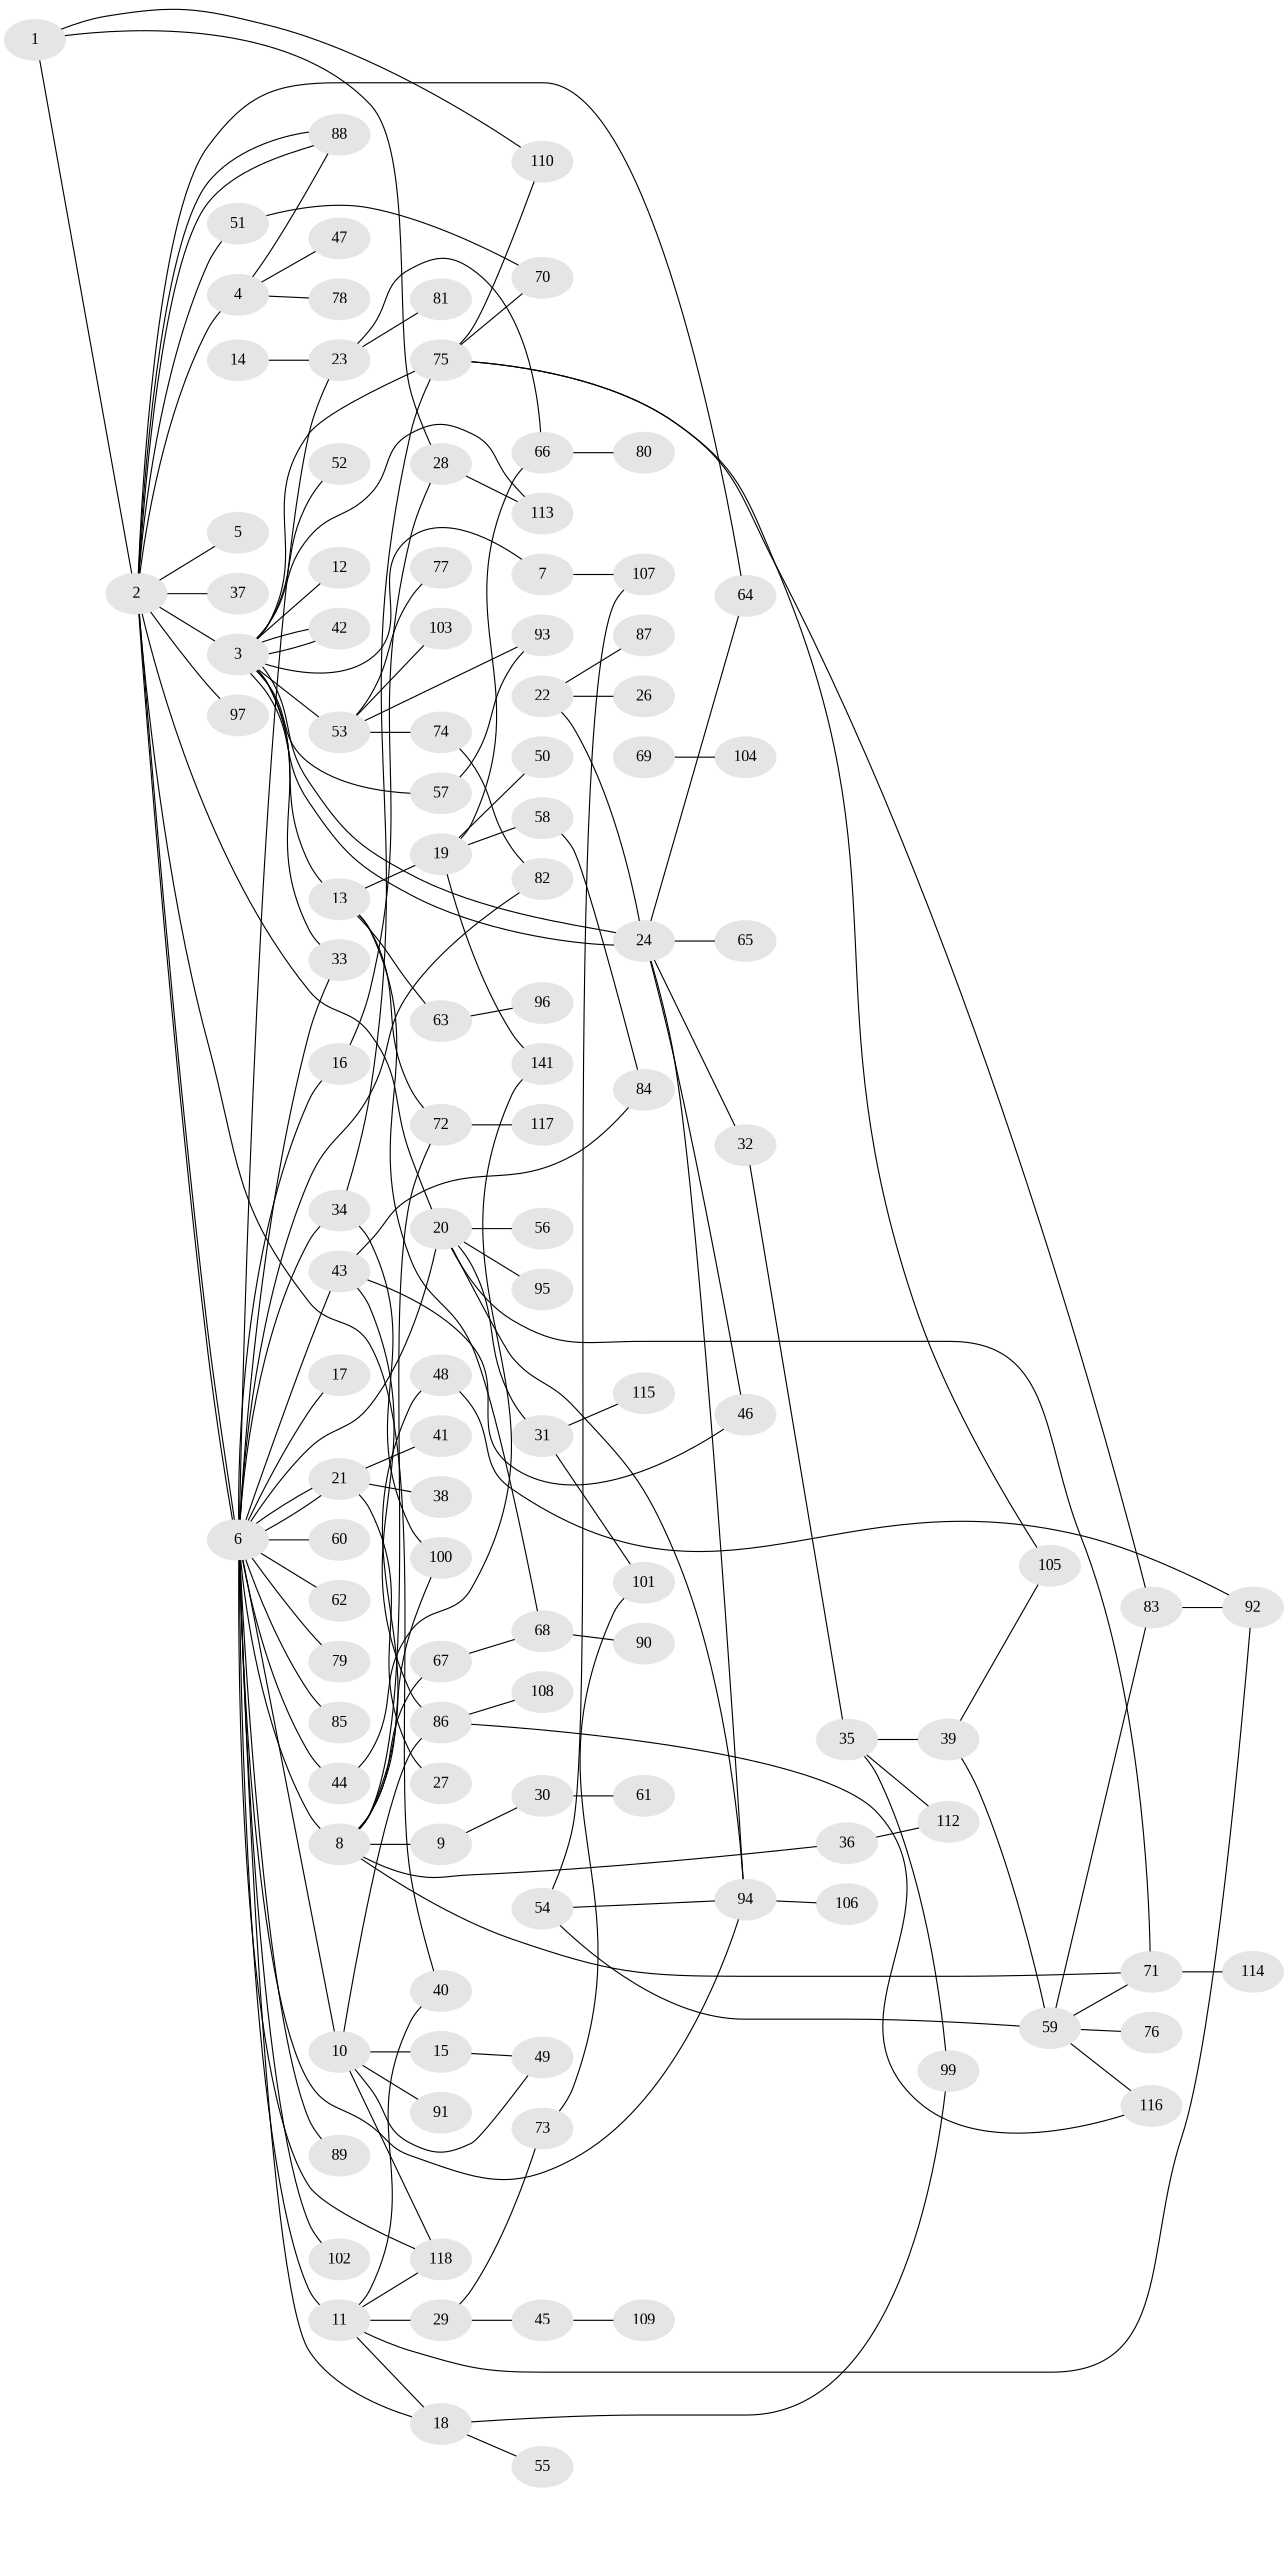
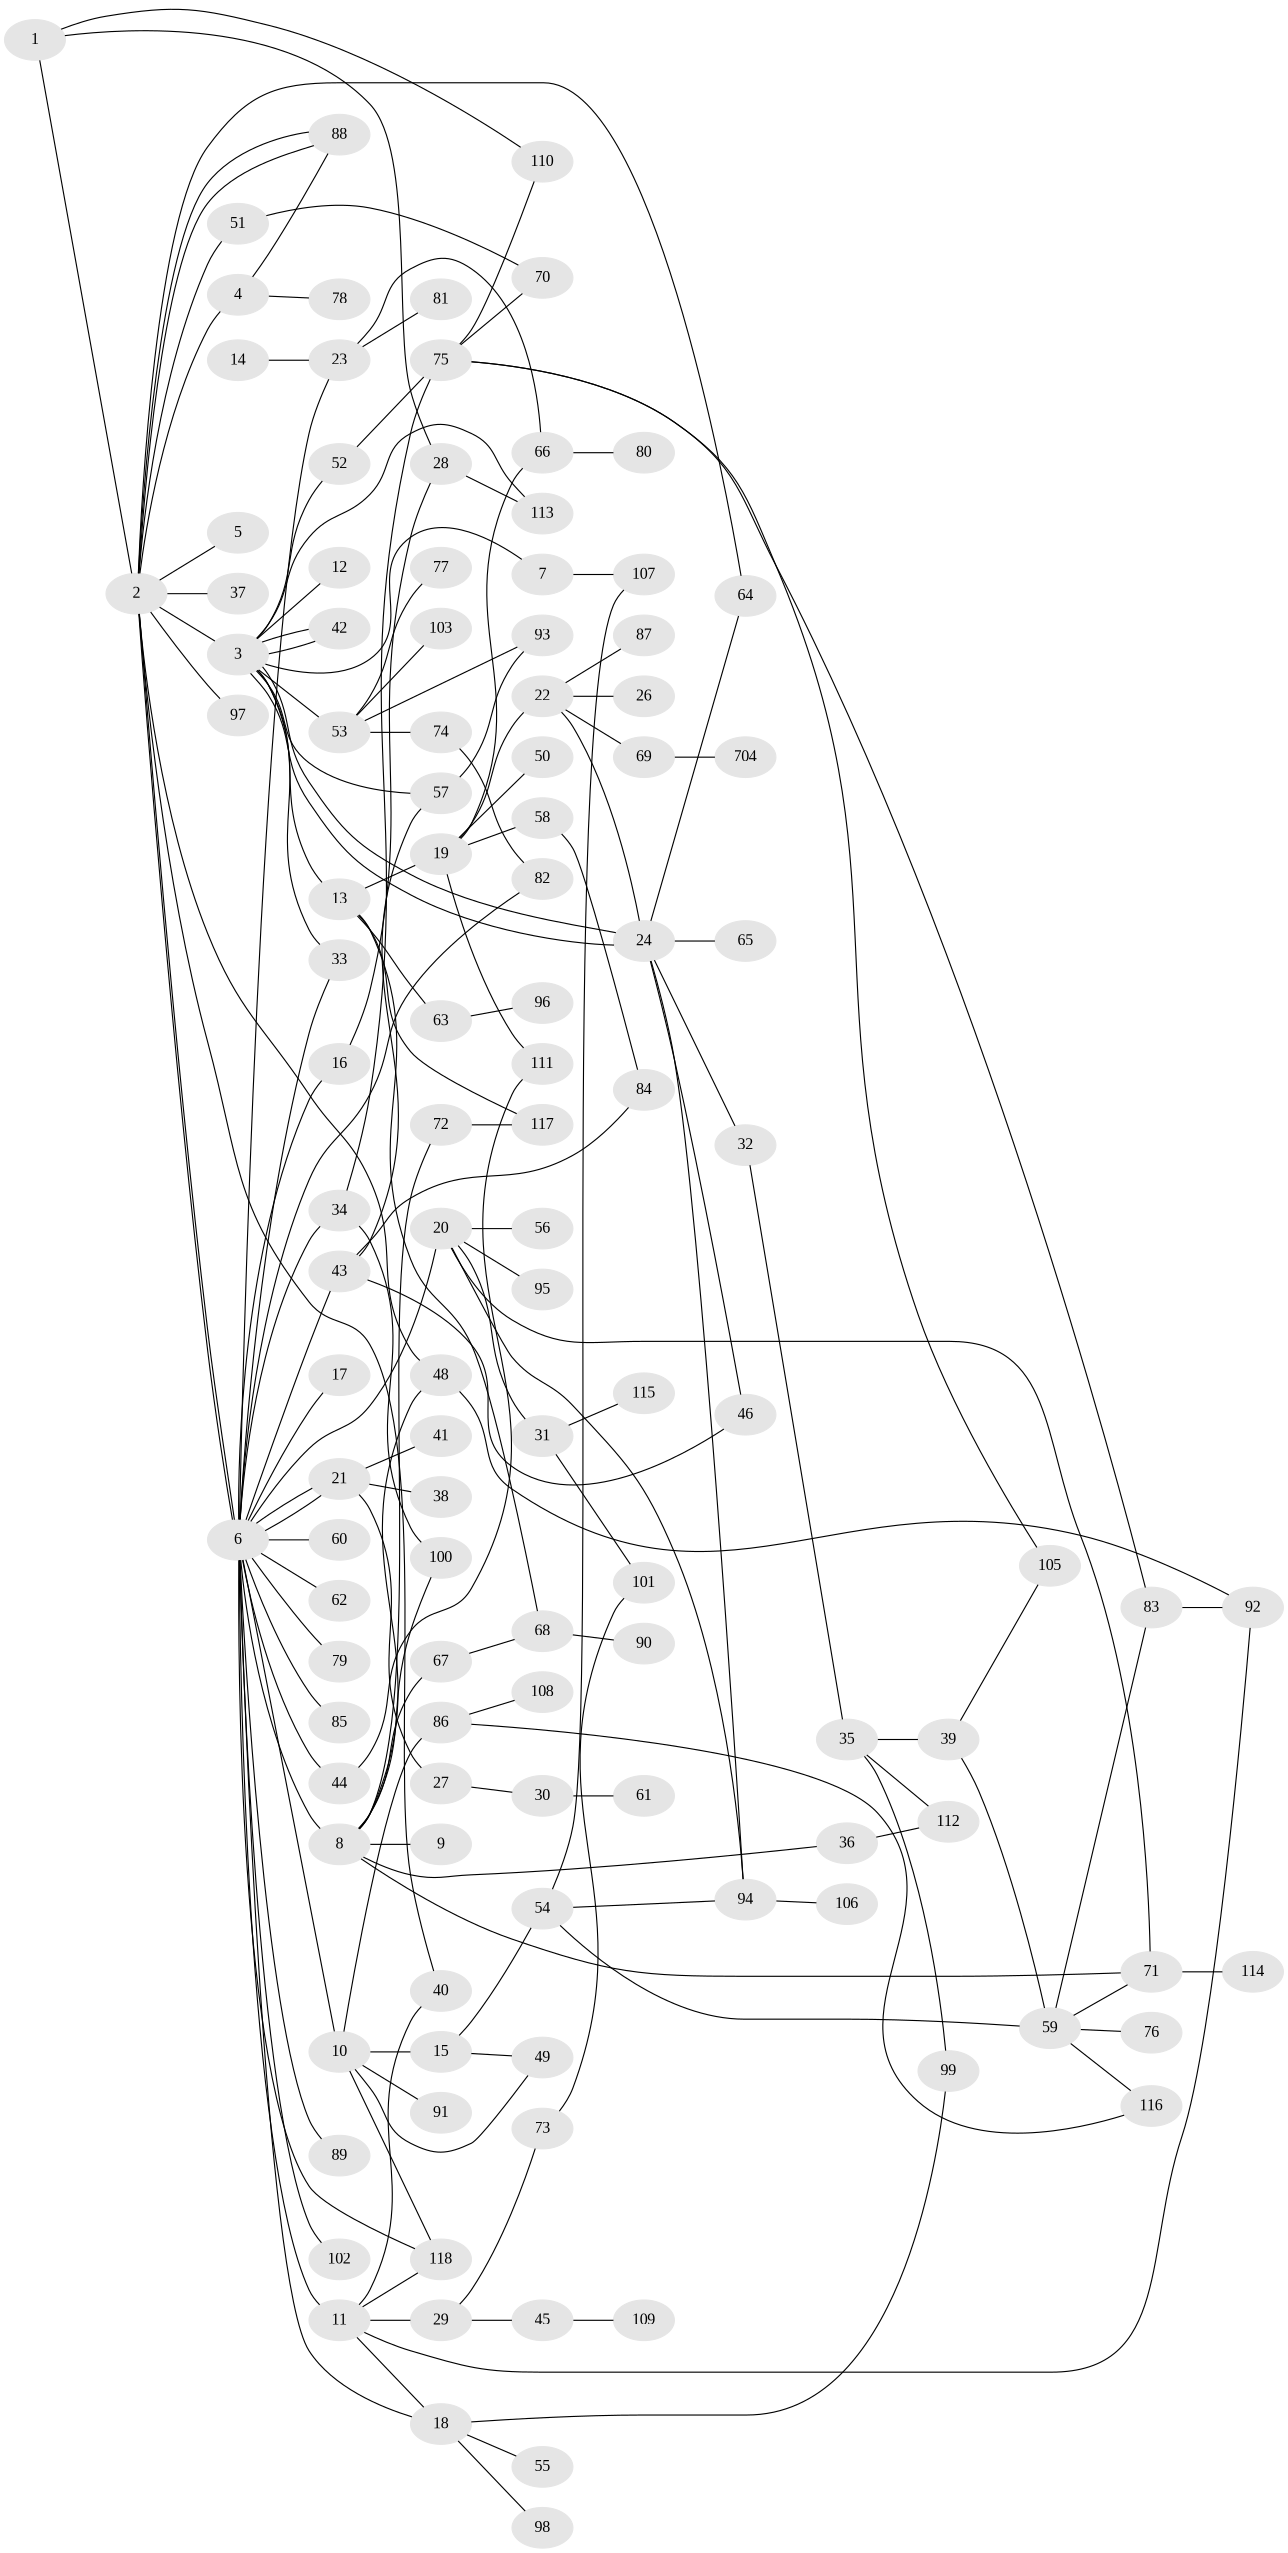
node "47": removed
edge "75" -- "3": now "75" -- "52"
edge "22" -- "69": added
edge "22" -- "19": added
node "104": label "104" -> "704"
edge "2" -- "20": now "2" -- "48"
edge "13" -- "72": now "13" -- "117"
node "141": label "141" -> "111"
edge "43" -- "86": now "43" -- "57"
edge "30" -- "9": now "30" -- "27"
edge "54" -- "15": added
edge "6" -- "94": removed
node "98": added
